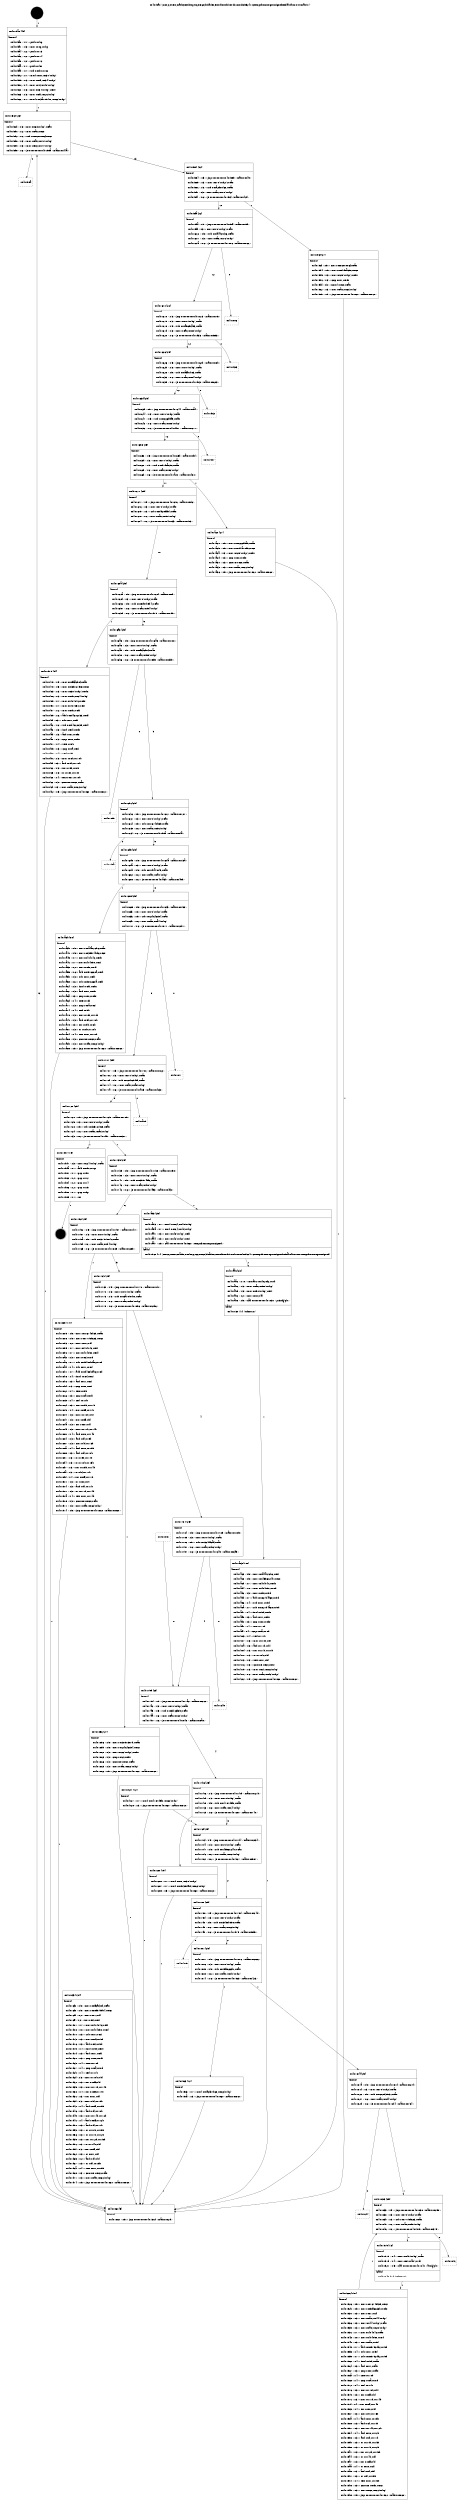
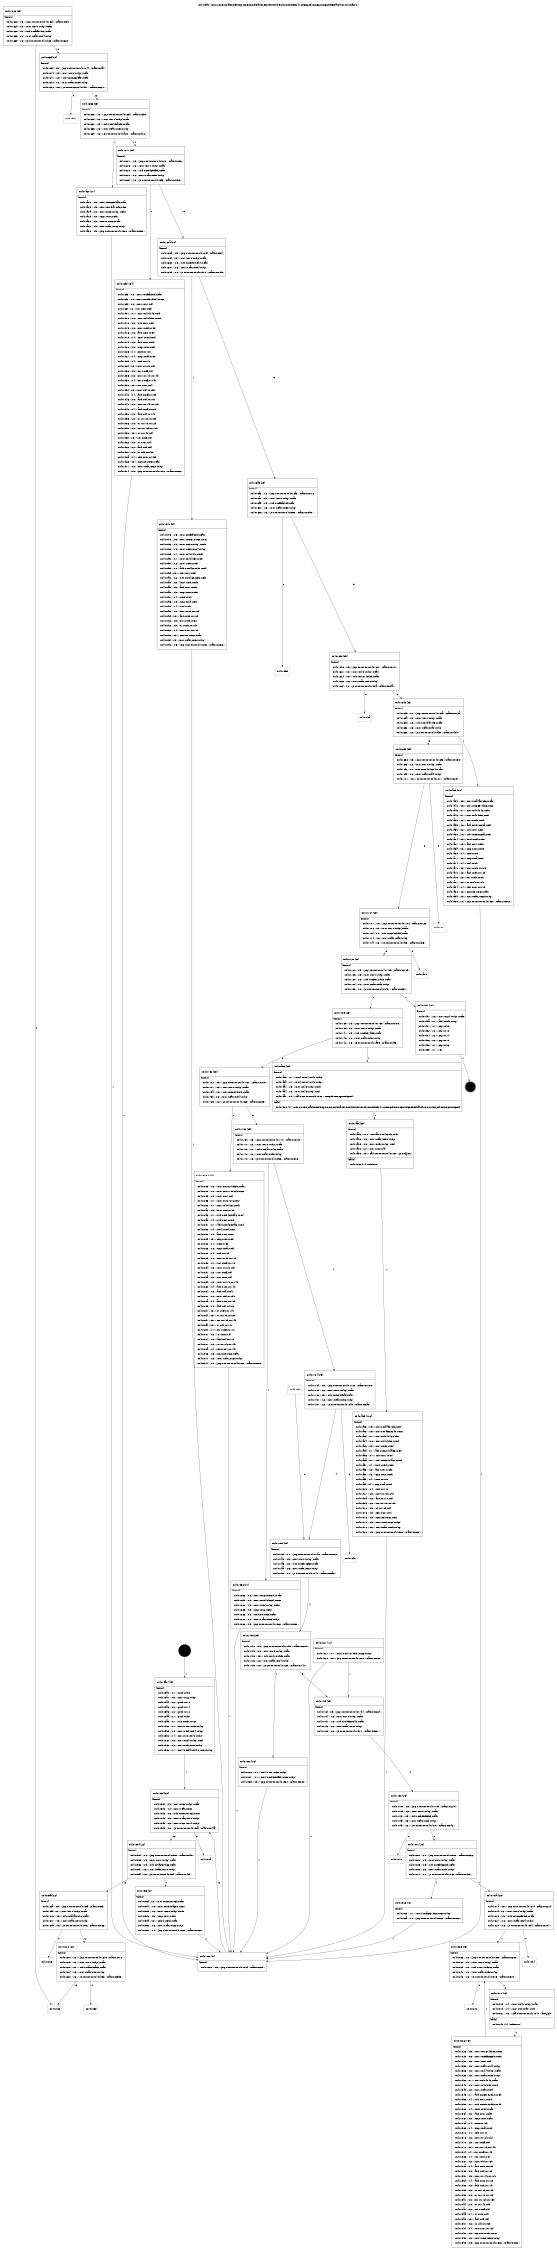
edge "0x401671 [25]" -> "0x401cf3 [134]": added, label "1"
edge "0x401610 [22]" -> "0x401626 [25]": now "0x401610 [22]" -> "0x401bc3"
